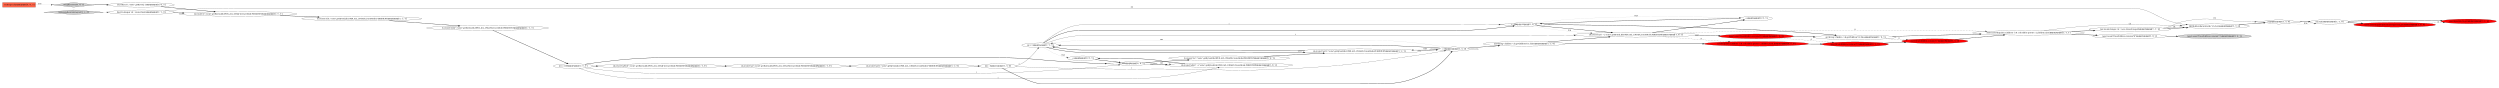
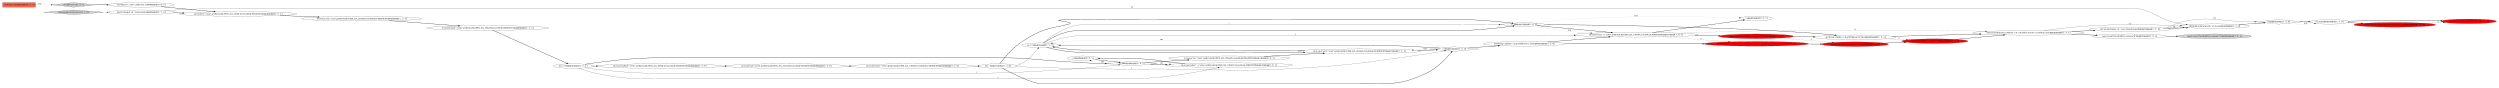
edge "++i@@@16@@@['0', '0', '1']" -> "i < 500@@@15@@@['0', '0', '1']": now "int i = 0@@@11@@@['1', '1', '0']" -> "i < 500@@@15@@@['0', '0', '1']"
edge "int i = 0@@@14@@@['1', '1', '1']" -> "++i@@@9@@@['0', '0', '1']": now "i < 3000@@@8@@@['0', '0', '1']" -> "++i@@@9@@@['0', '0', '1']"
